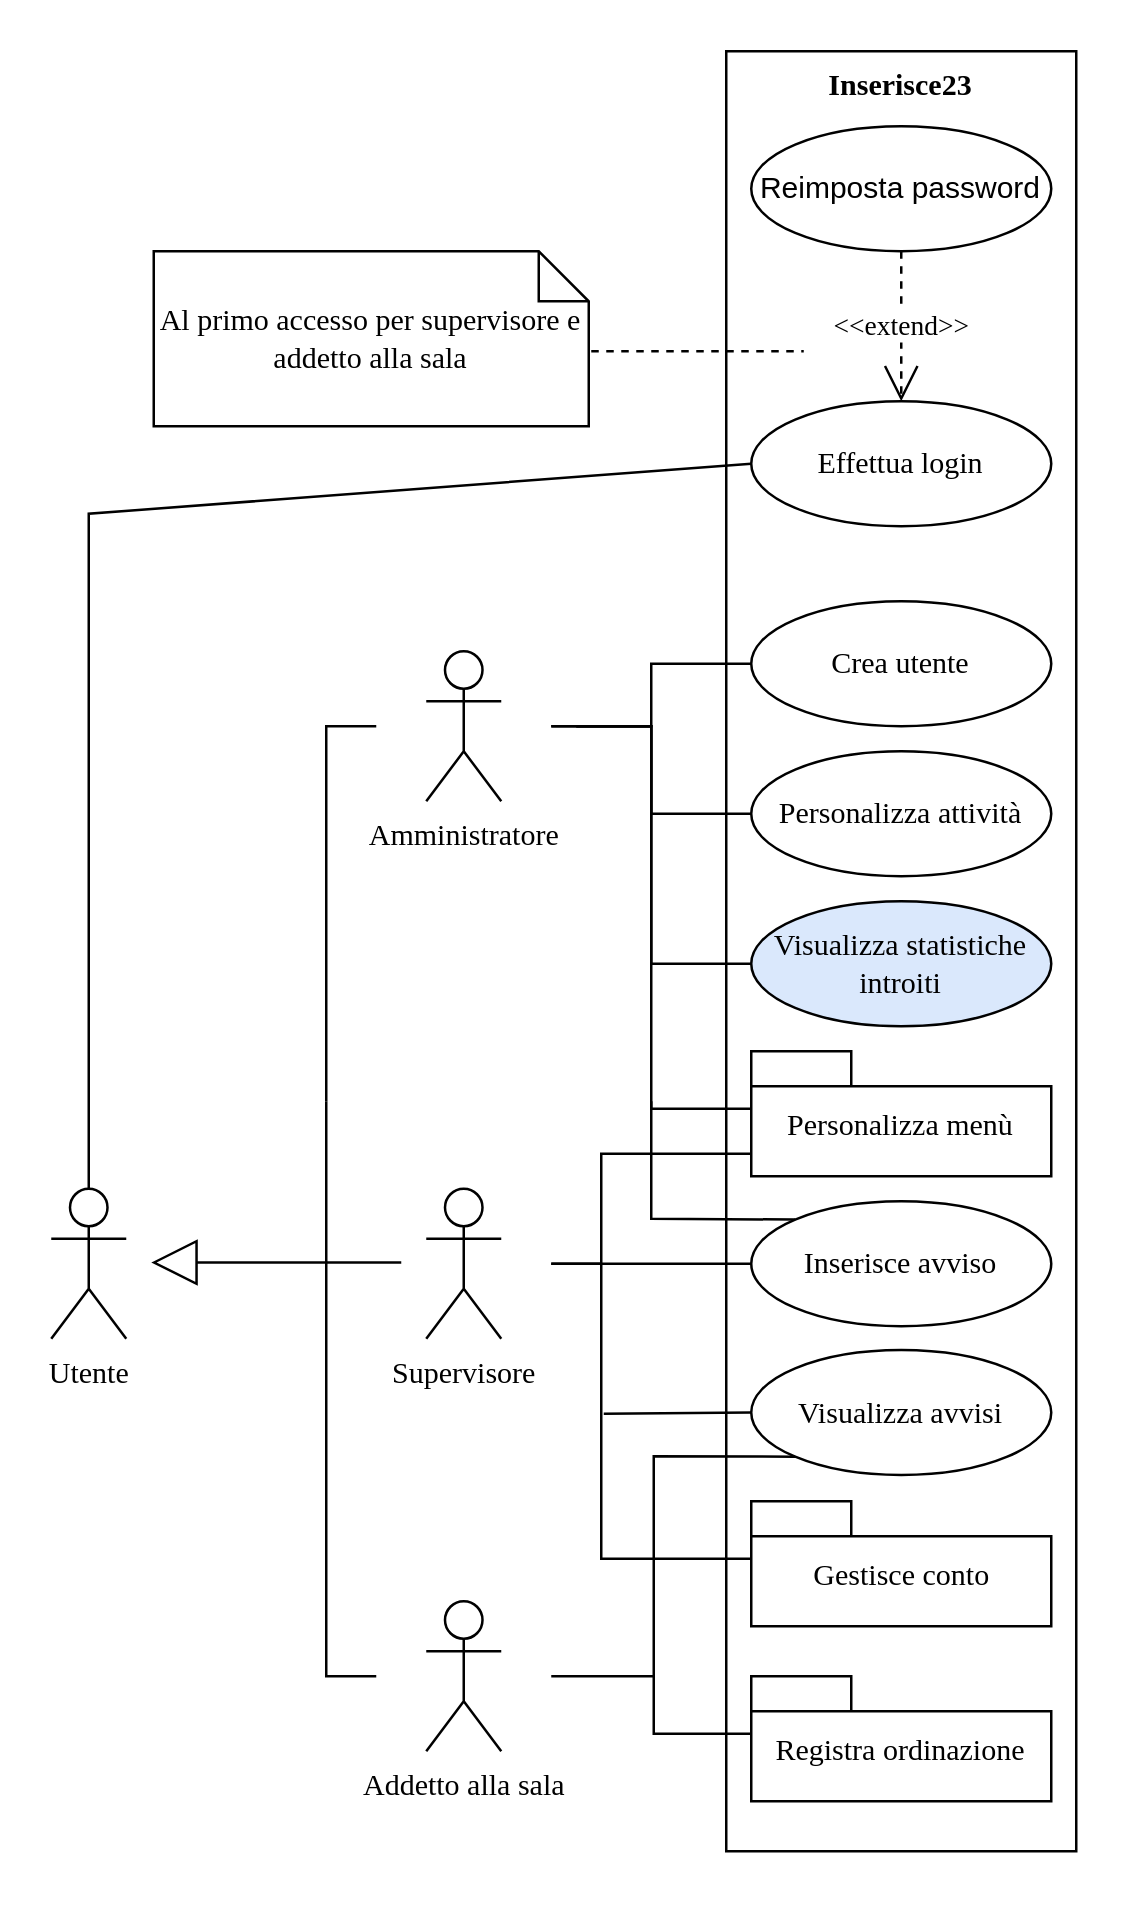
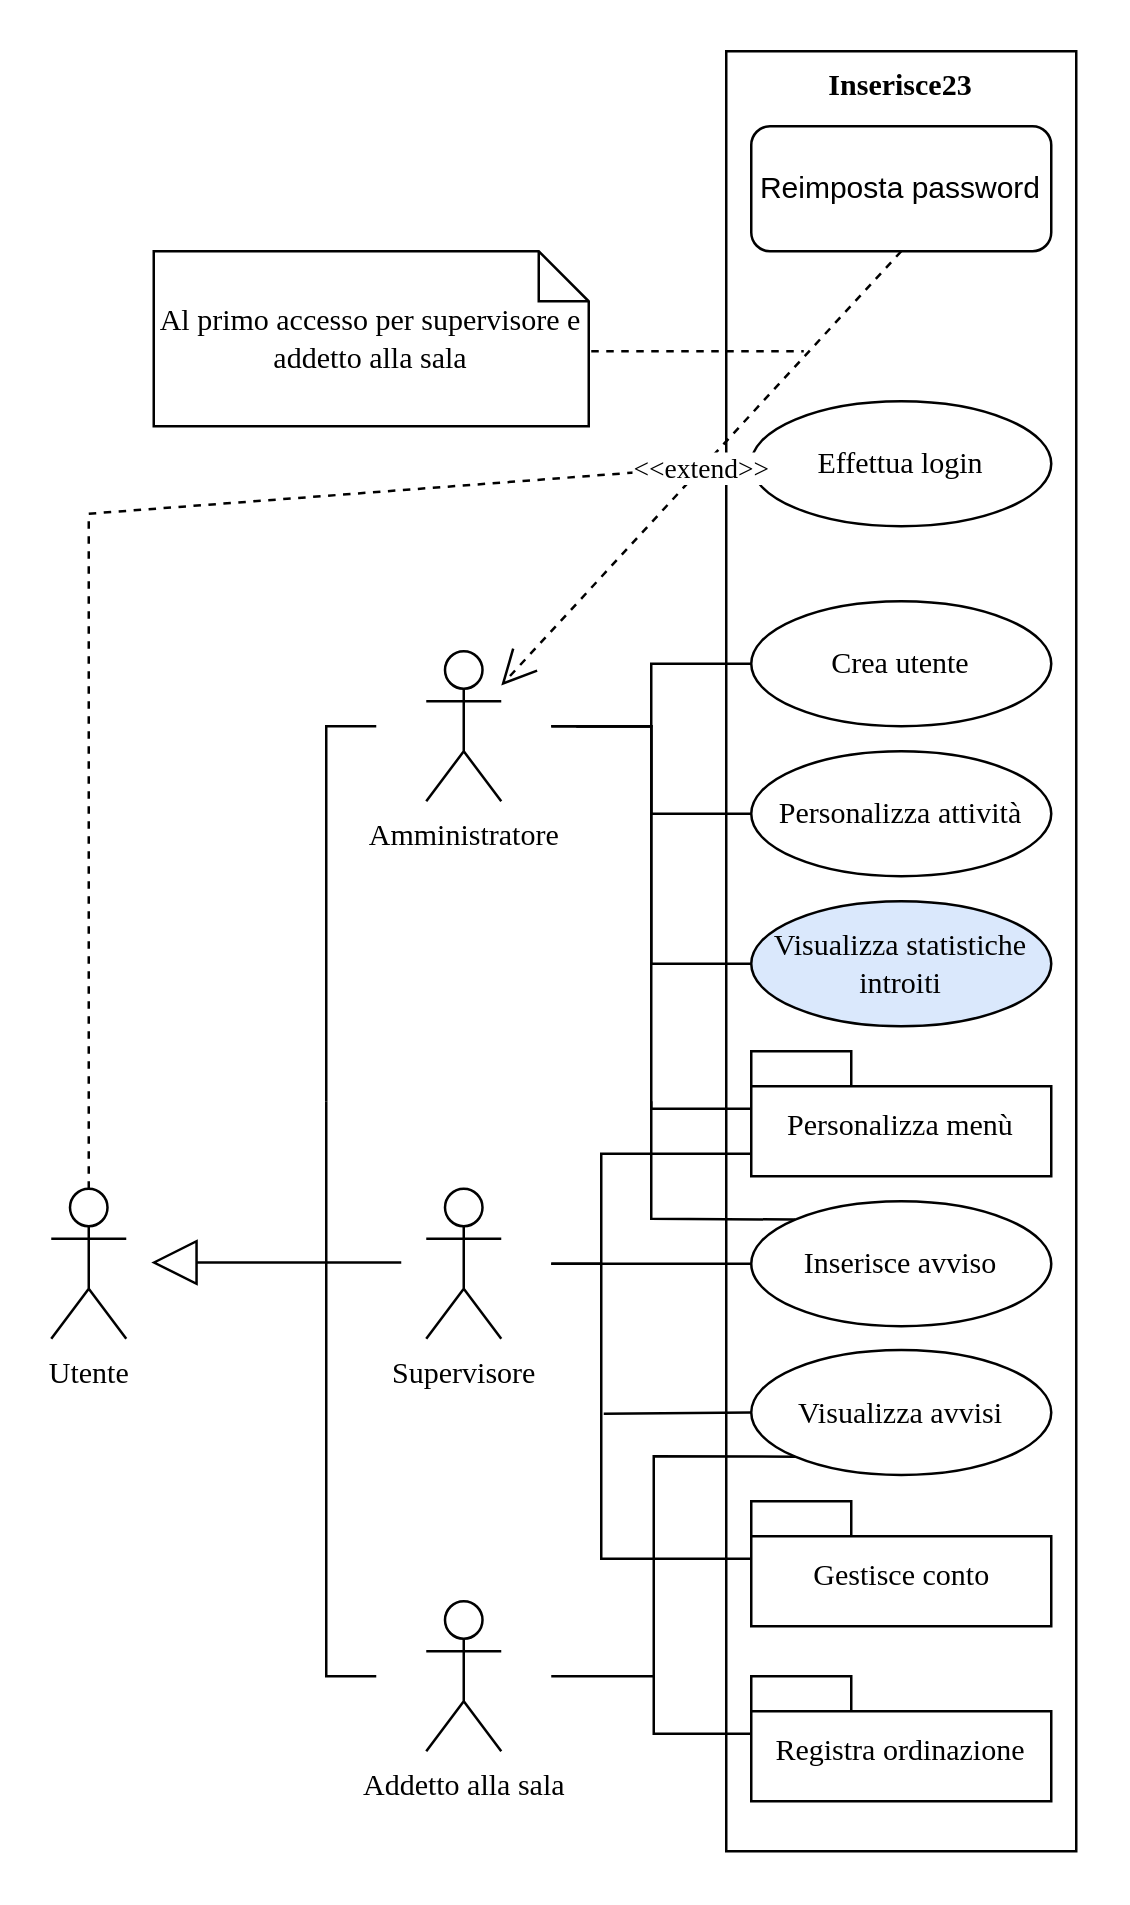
node "Reimposta password": shape ellipse -> rounded rectangle
edge "Reimposta password" -> "Effettua login": now "Reimposta password" -> "Amministratore"
edge "Effettua login" -- "Utente": style solid -> dashed
